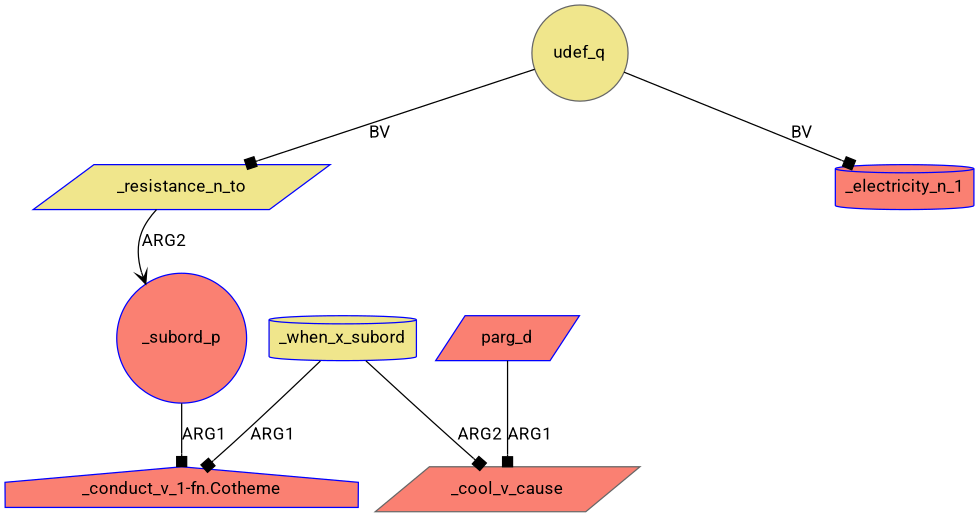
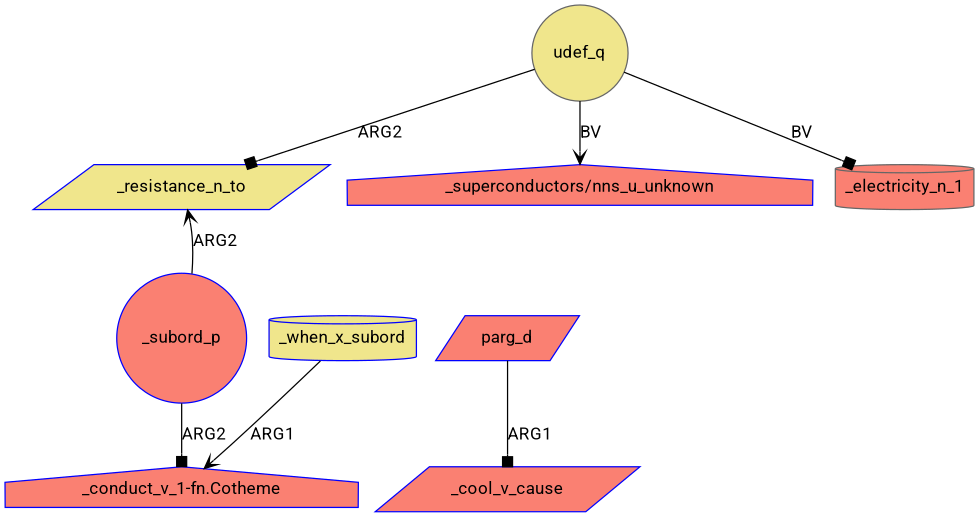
edge "udef_q" -> "_resistance_n_to": label "BV" -> "ARG2"
node "_superconductors/nns_u_unknown": added
node "_electricity_n_1": color blue -> gray40
edge "_resistance_n_to" -> "_subord_p": reversed
edge "_when_x_subord" -> "_cool_v_cause": removed, label "ARG2"
edge "_when_x_subord" -> "_conduct_v_1-fn.Cotheme": arrowhead box -> vee
edge "_subord_p" -> "_conduct_v_1-fn.Cotheme": label "ARG1" -> "ARG2"
node "_cool_v_cause": color gray40 -> blue
